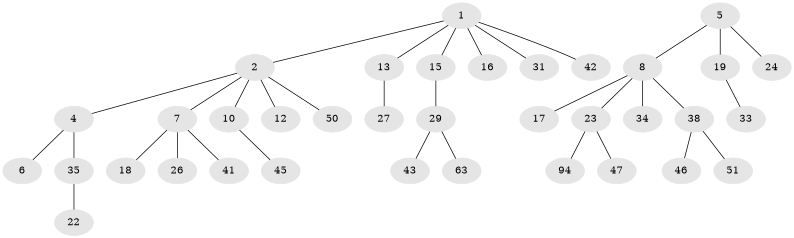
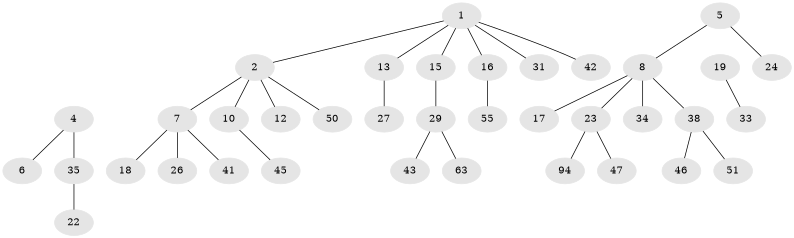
edge "5" -- "19": removed
edge "2" -- "4": removed
node "55": added
